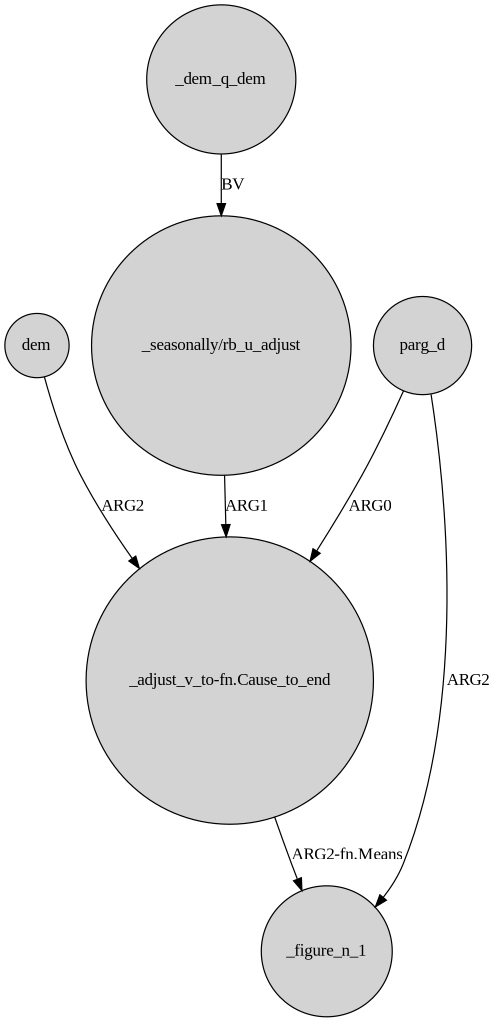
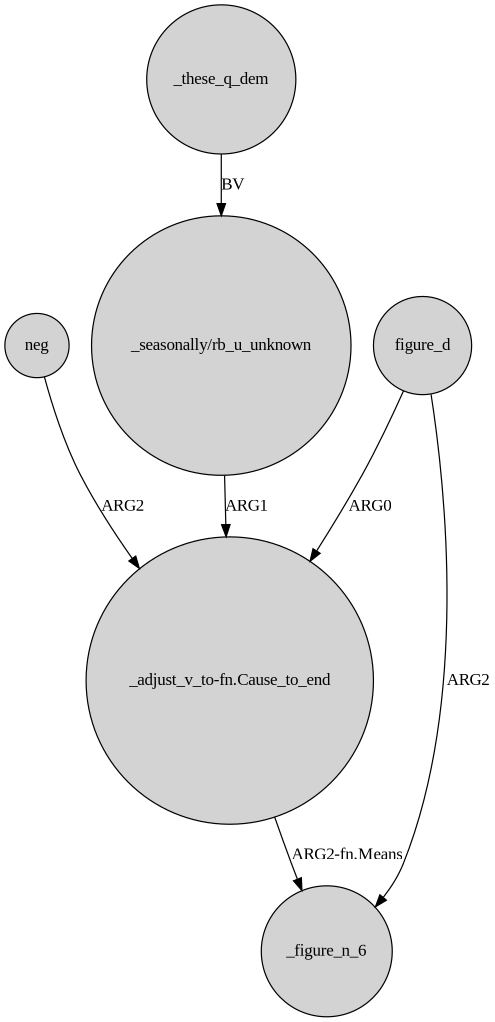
node "_dem_q_dem": label "_dem_q_dem" -> "_these_q_dem"
node "dem": label "dem" -> "neg"
node "_seasonally/rb_u_adjust": label "_seasonally/rb_u_adjust" -> "_seasonally/rb_u_unknown"
node "parg_d": label "parg_d" -> "figure_d"
node "_figure_n_1": label "_figure_n_1" -> "_figure_n_6"
